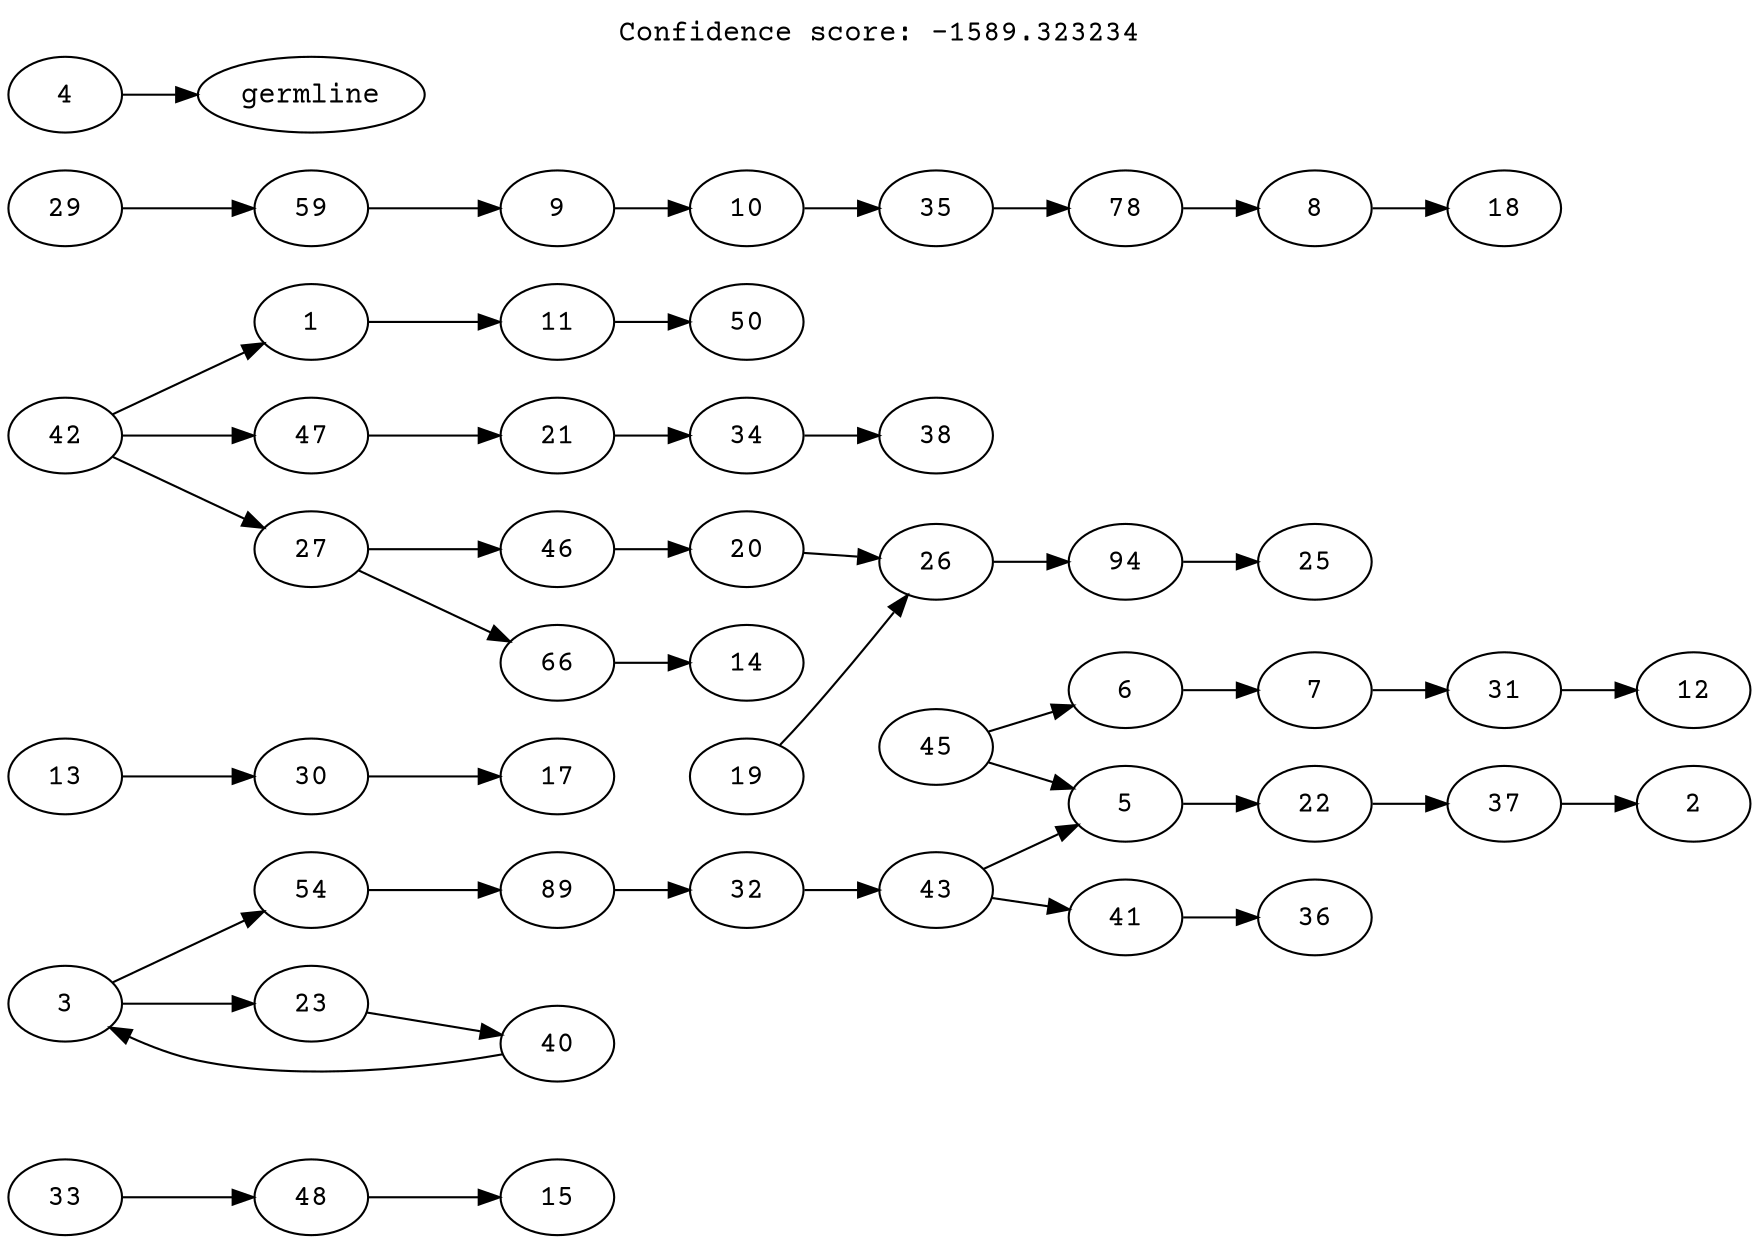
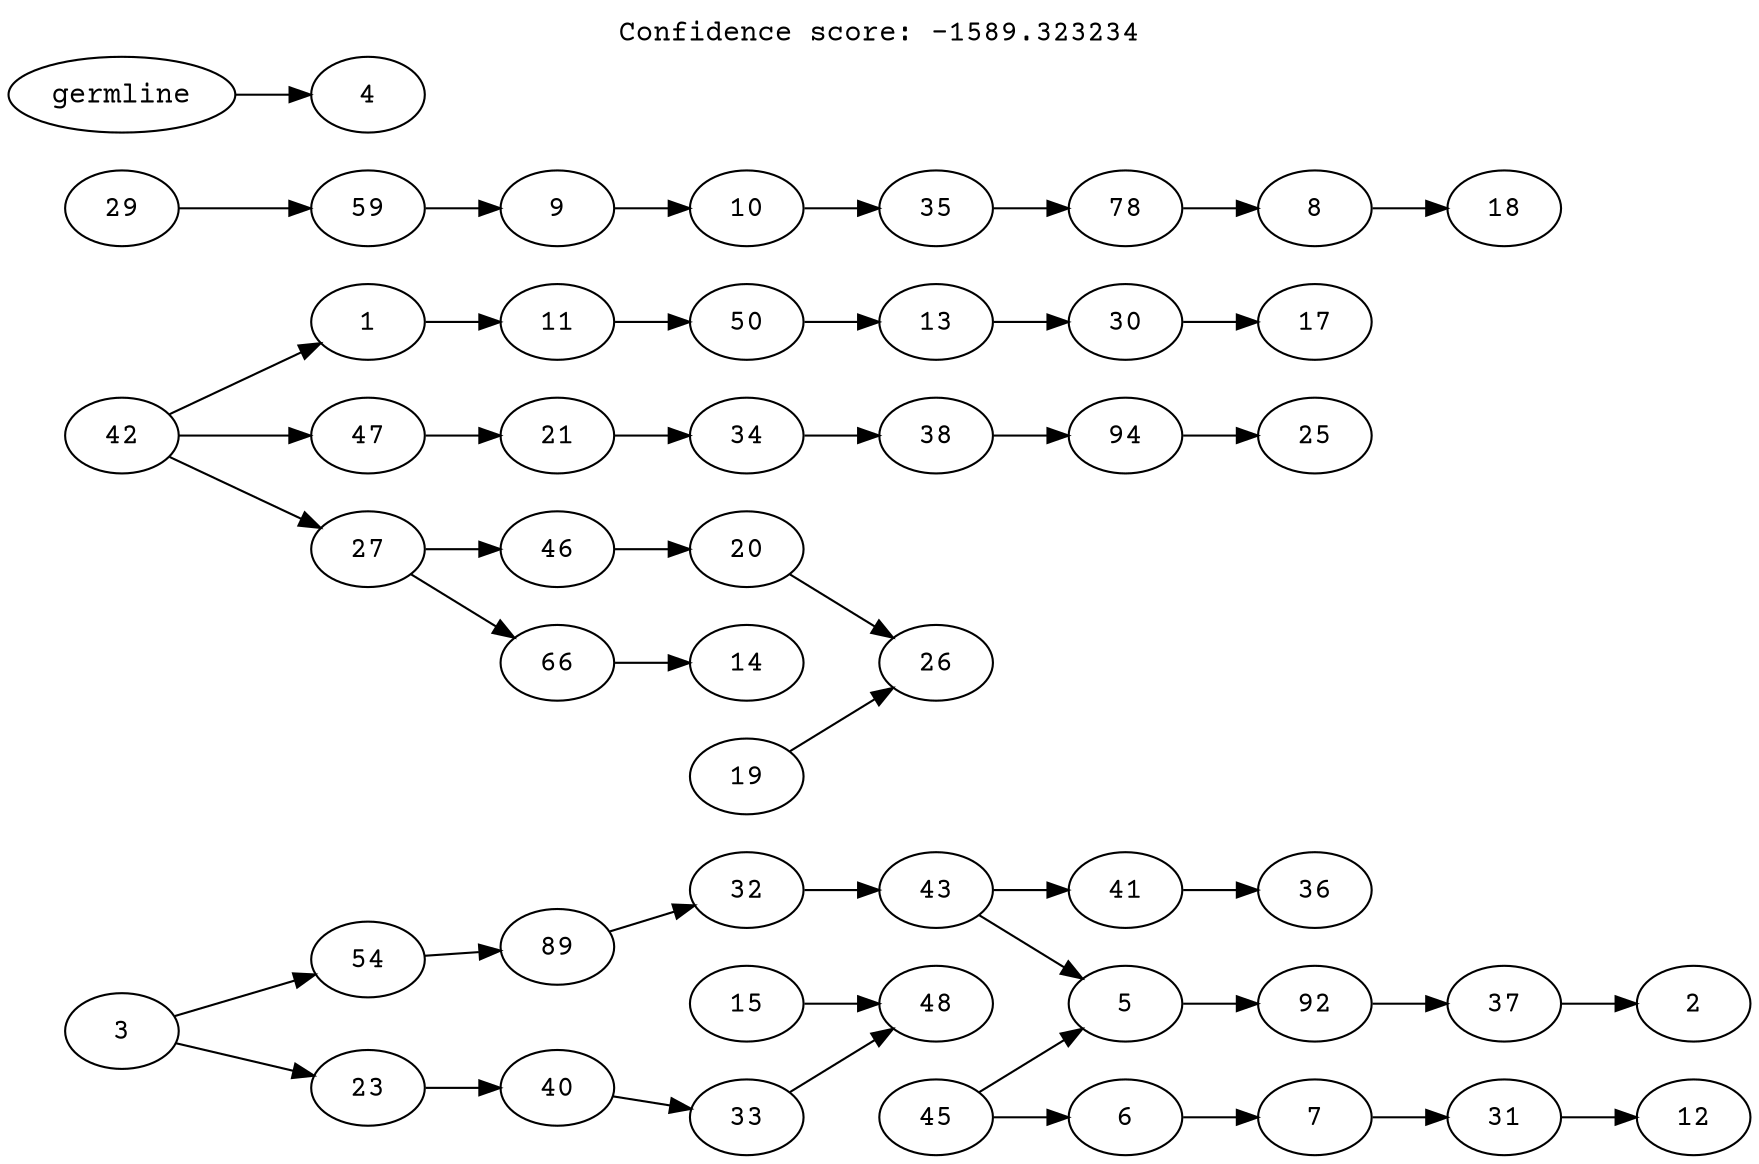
edge "4" -> "germline": reversed
edge "50" -> "13": added
edge "26" -> "94": now "38" -> "94"
node "22": label "22" -> "92"
edge "40" -> "3": now "40" -> "33"
edge "48" -> "15": reversed
